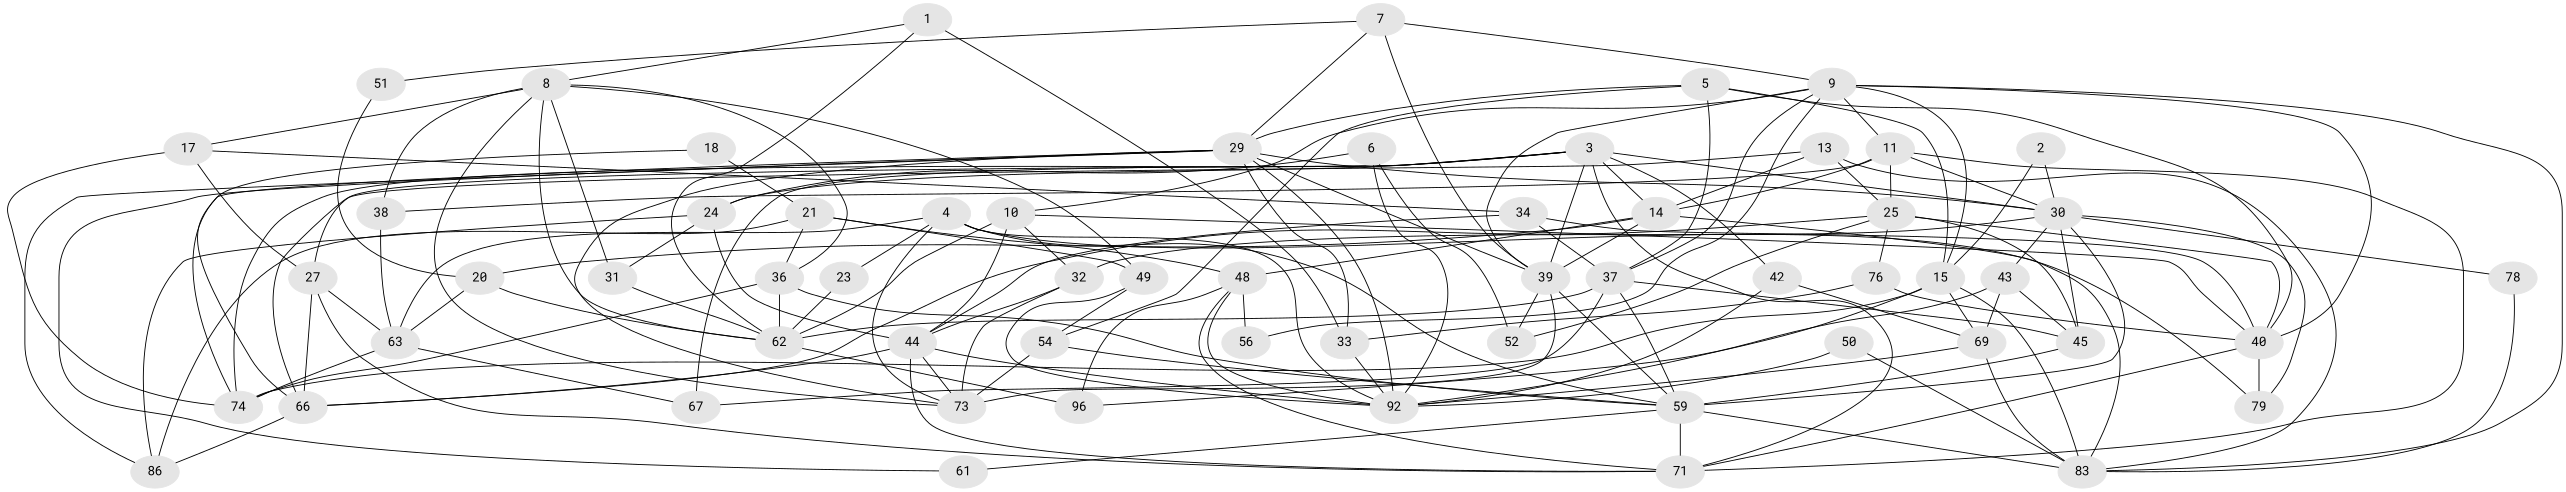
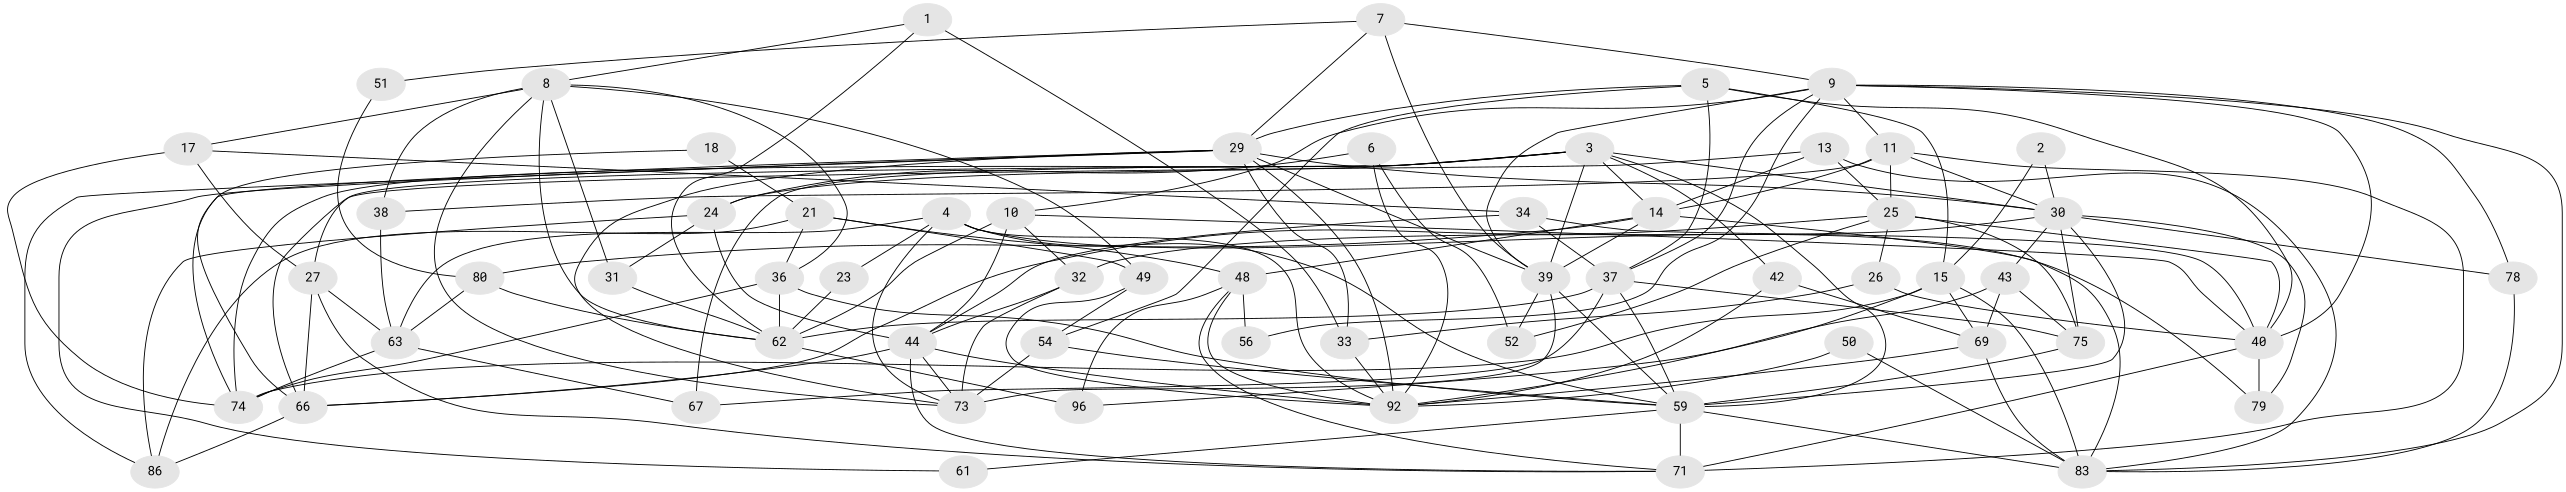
edge "9" -- "15": now "9" -- "78"
node "20": label "20" -> "80"
node "76": label "76" -> "26"
edge "3" -- "71": now "3" -- "59"
node "45": label "45" -> "75"
